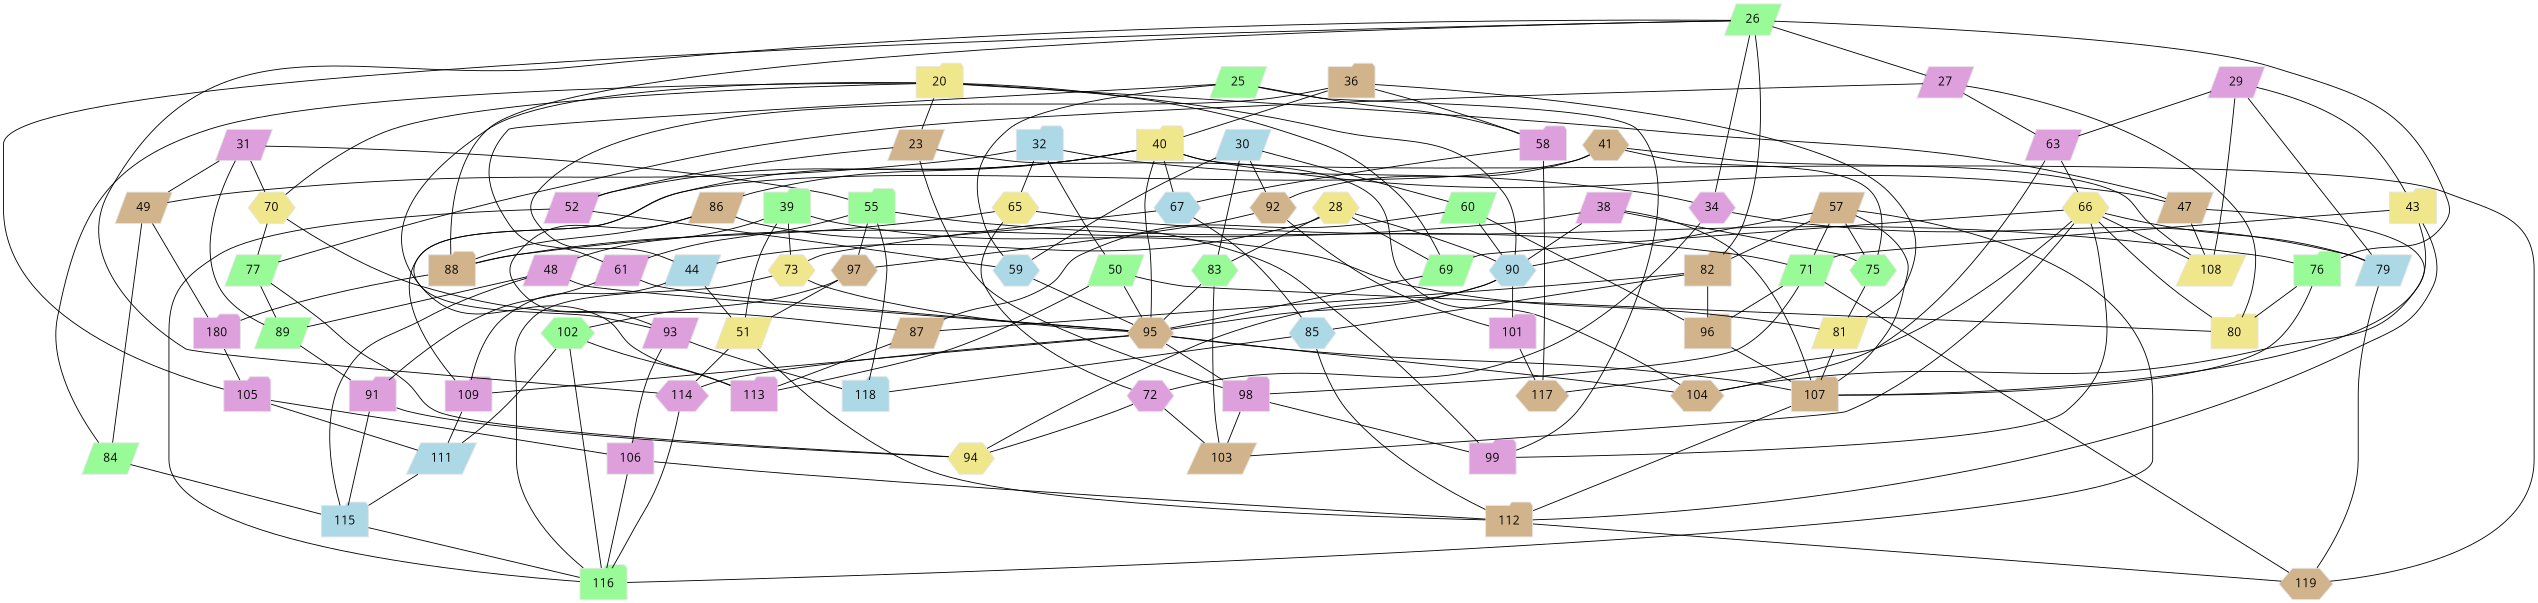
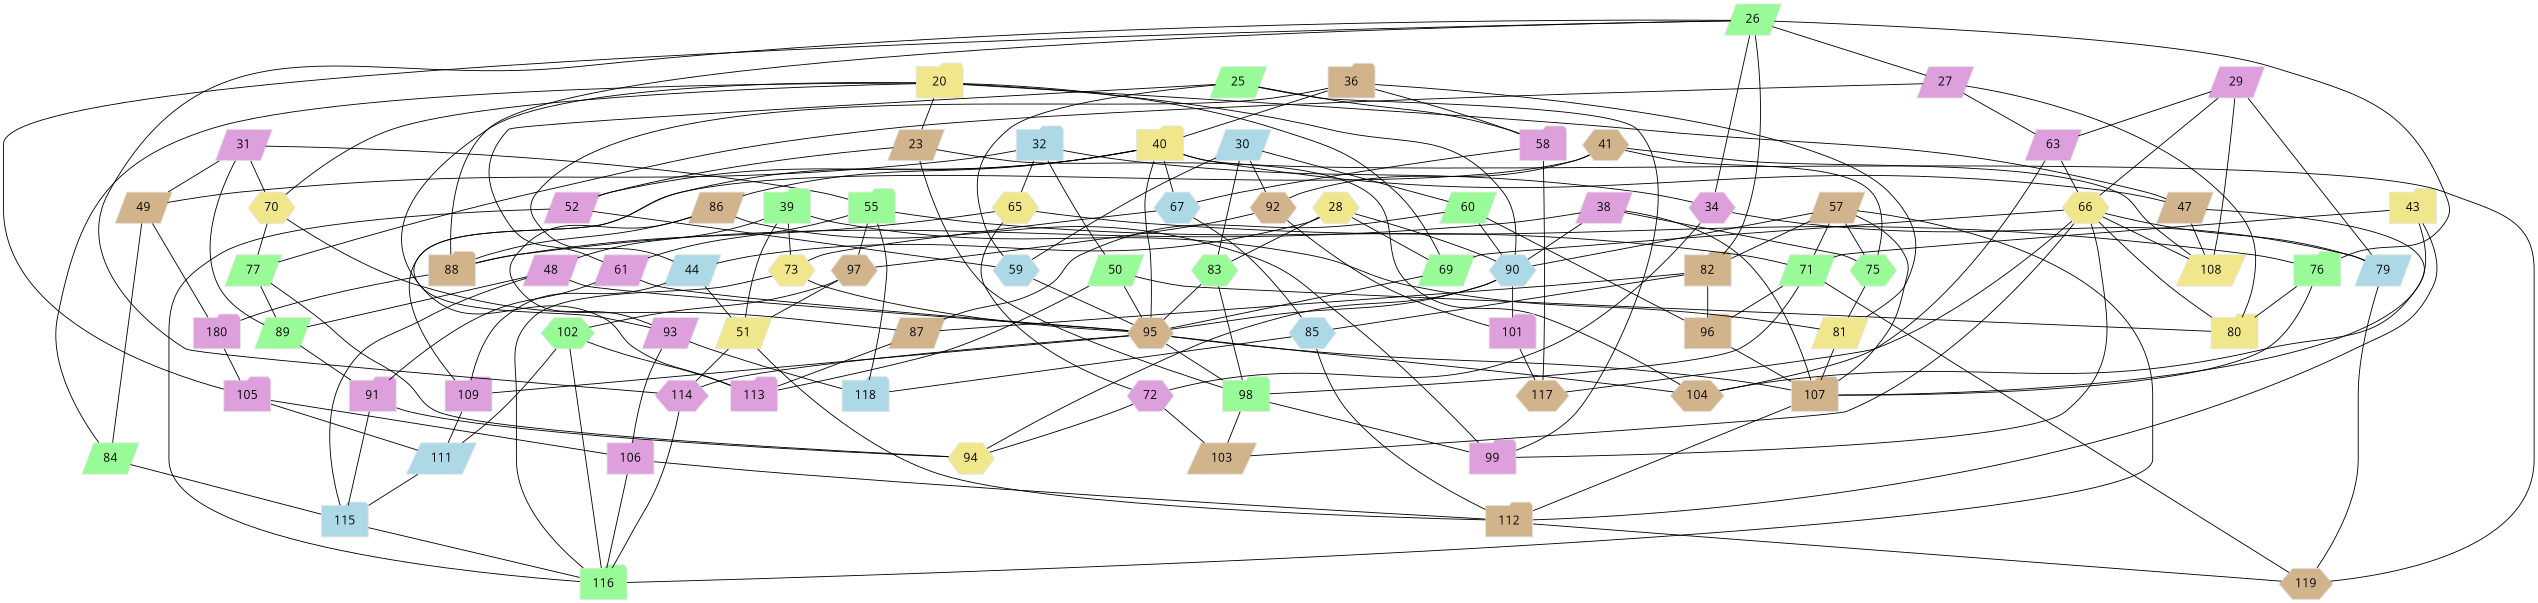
edge "29" -- "43": now "29" -- "66"
edge "83" -- "103": now "83" -- "98"
node "98": fillcolor plum -> palegreen
